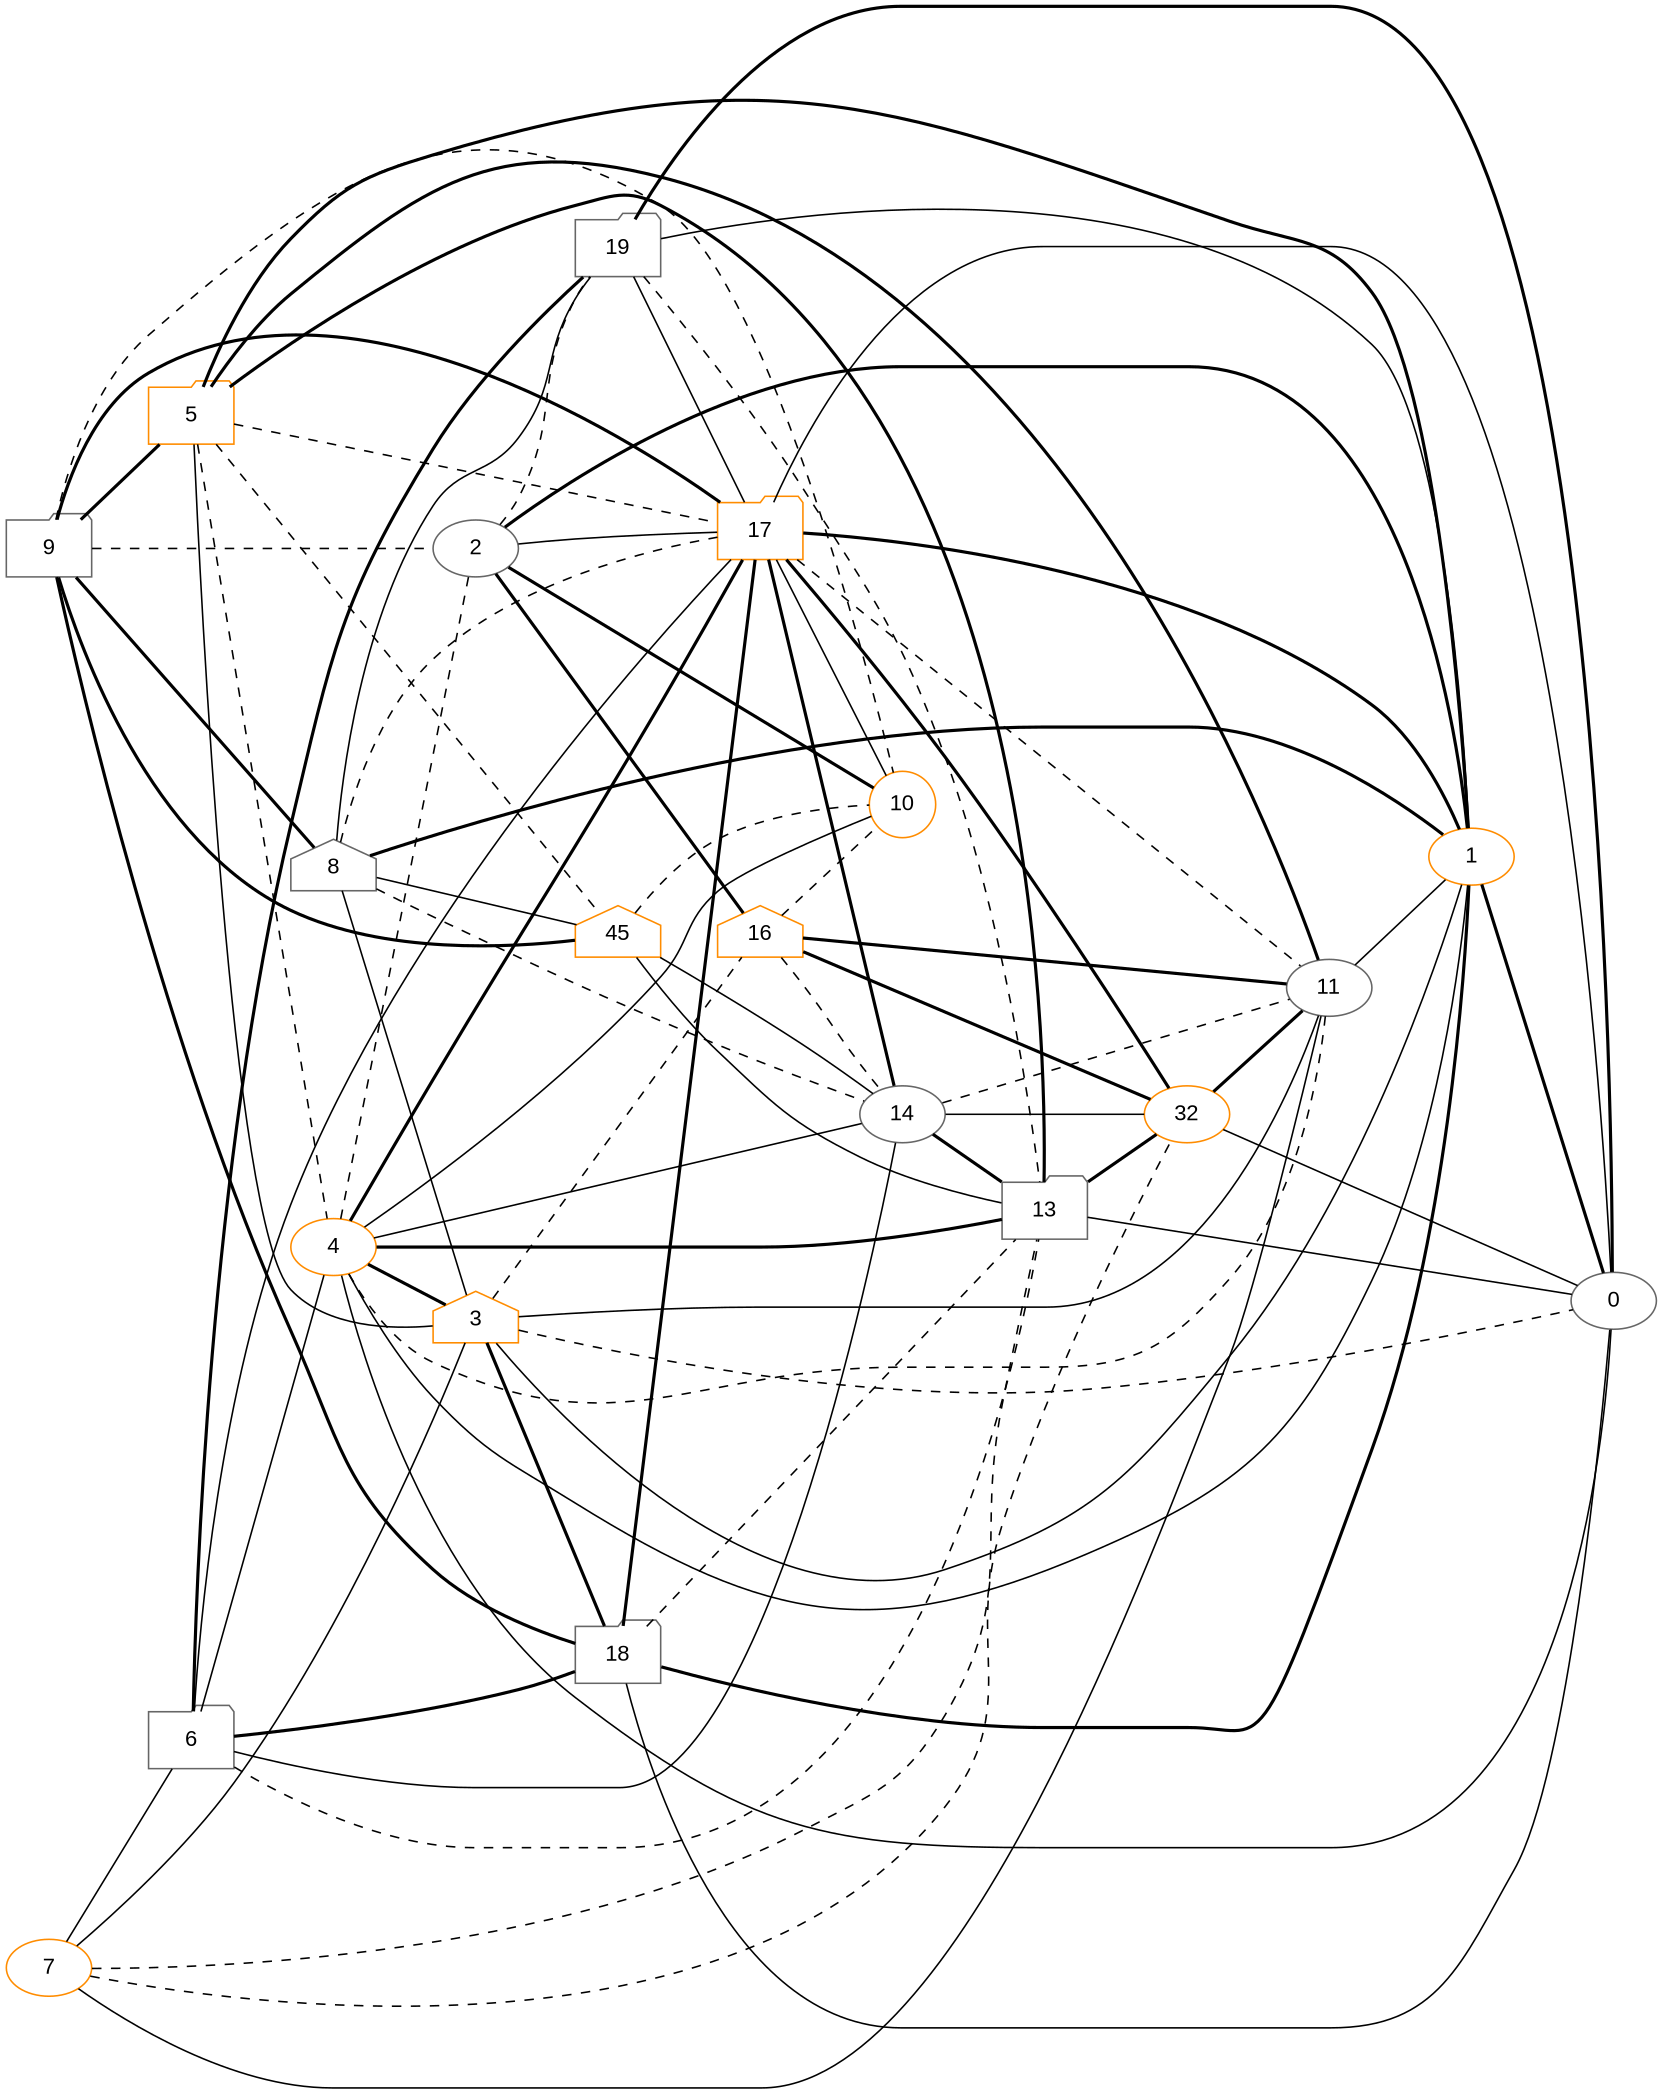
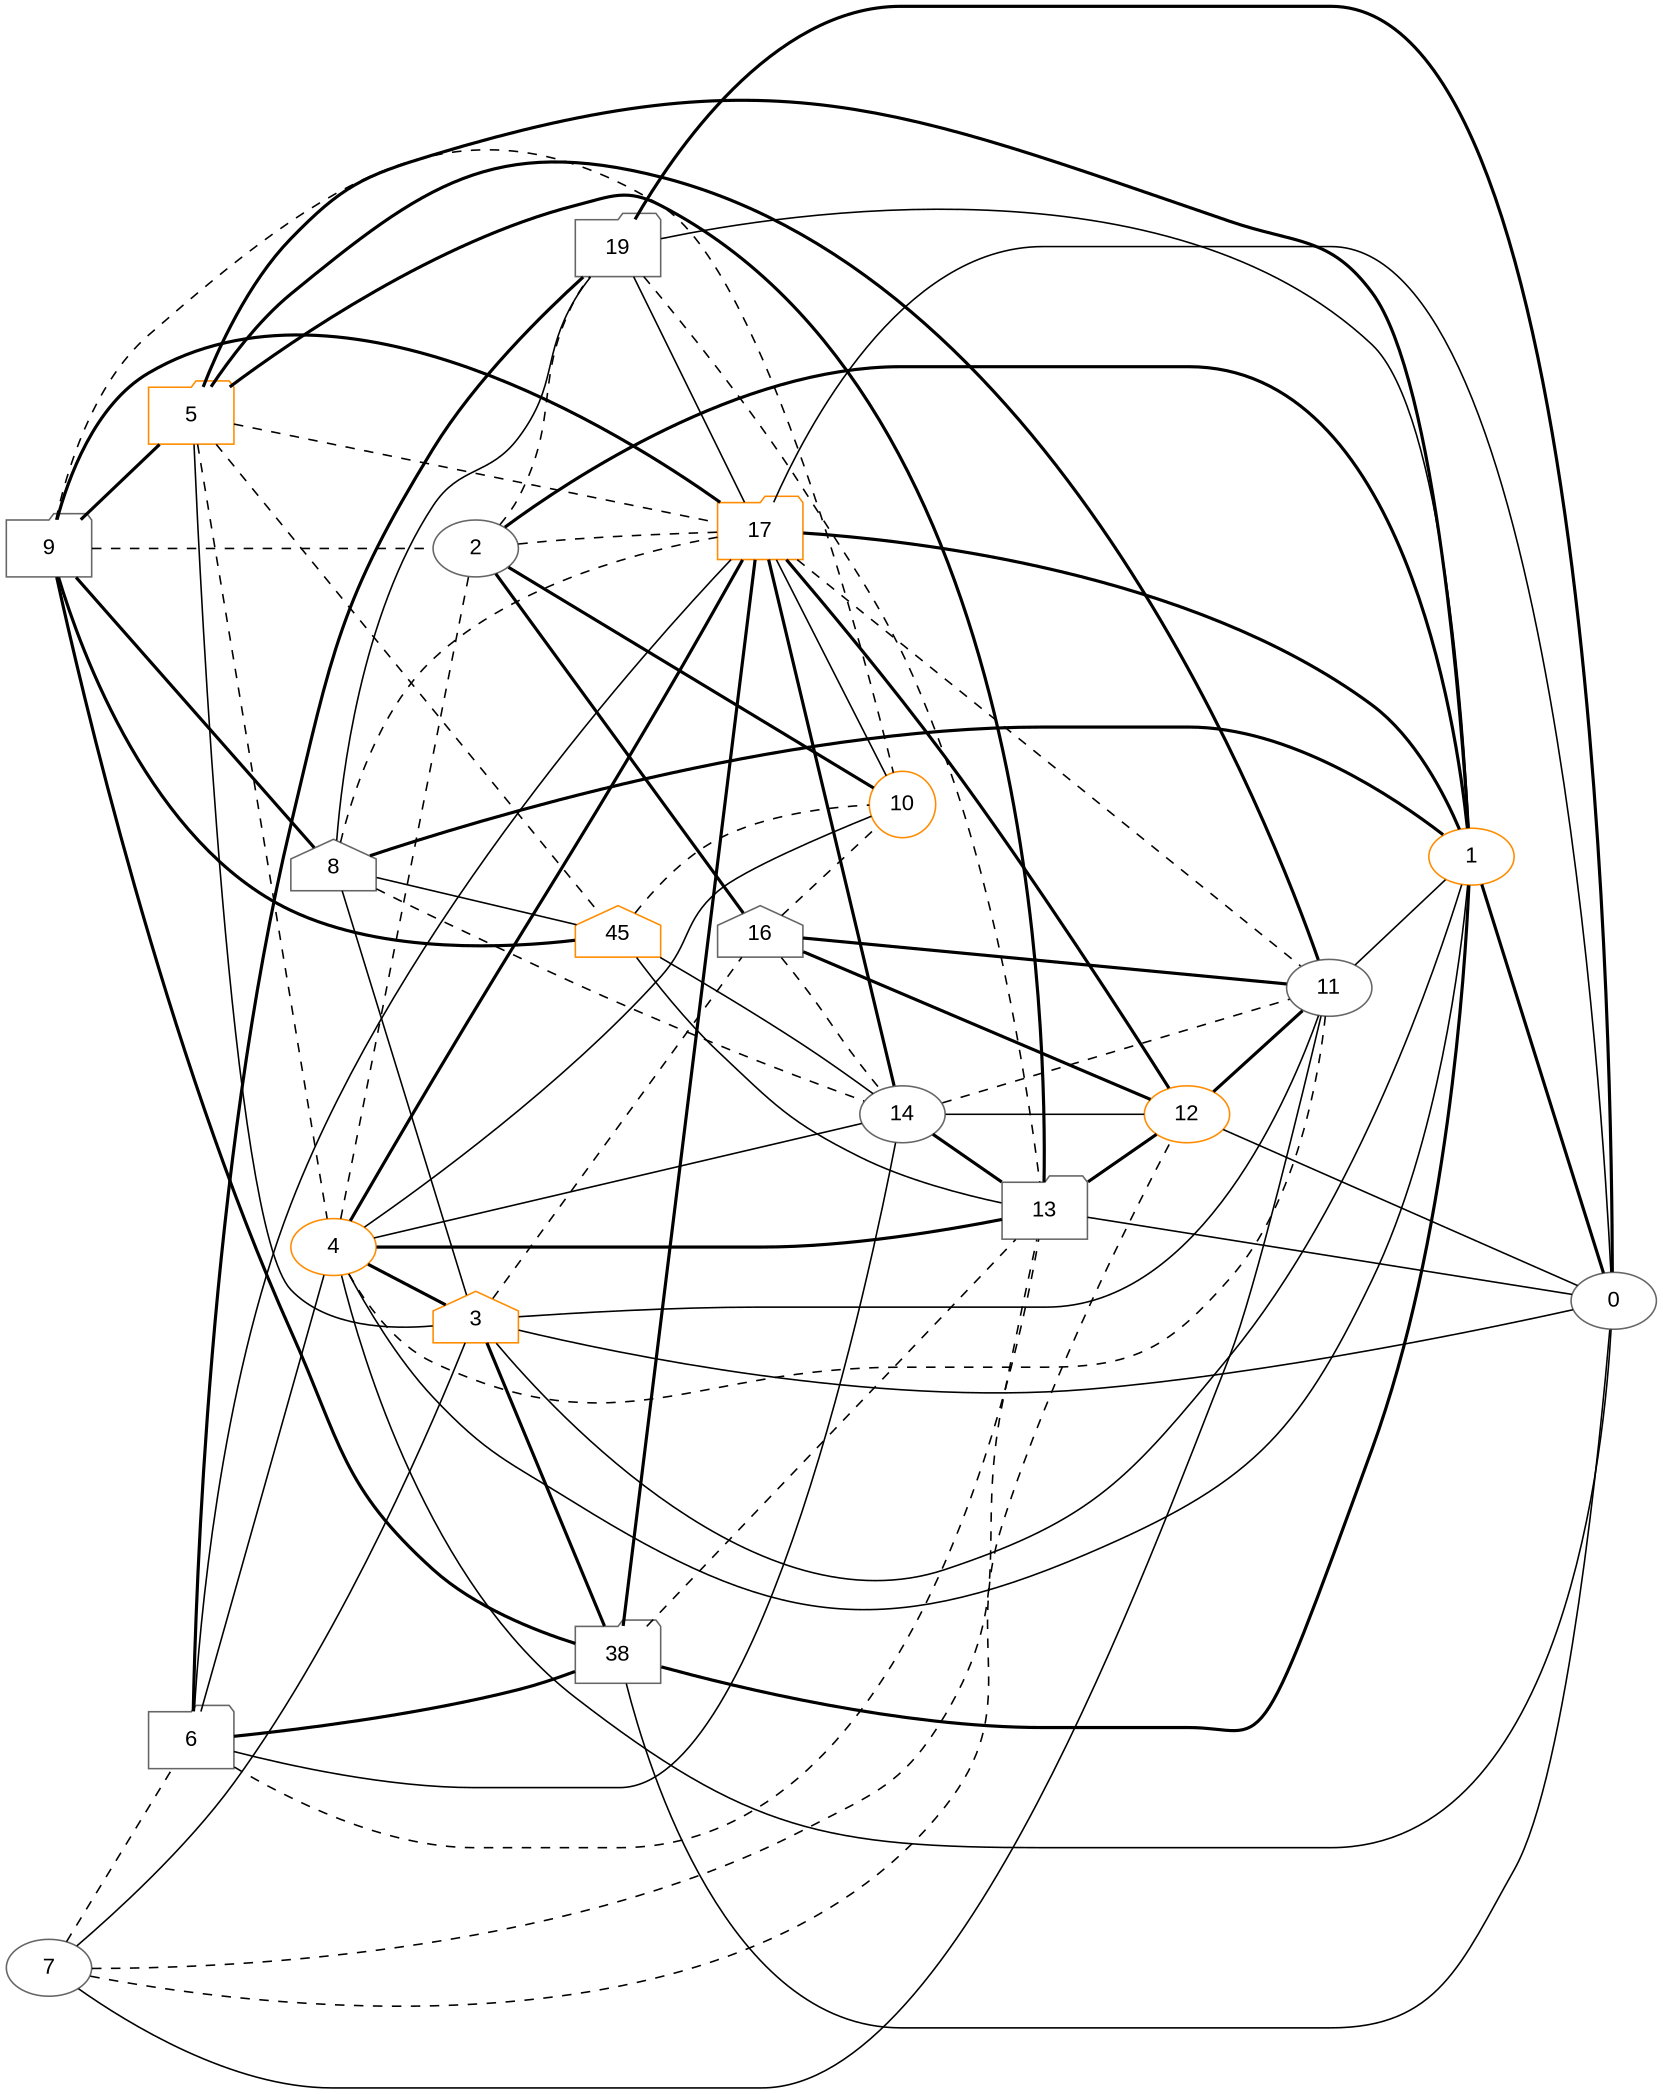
edge "17" -- "2": style solid -> dashed
node "16": color darkorange -> gray40
node "32": label "32" -> "12"
edge "0" -- "3": style dashed -> solid
node "18": label "18" -> "38"
edge "6" -- "7": style solid -> dashed
node "7": color darkorange -> gray40
